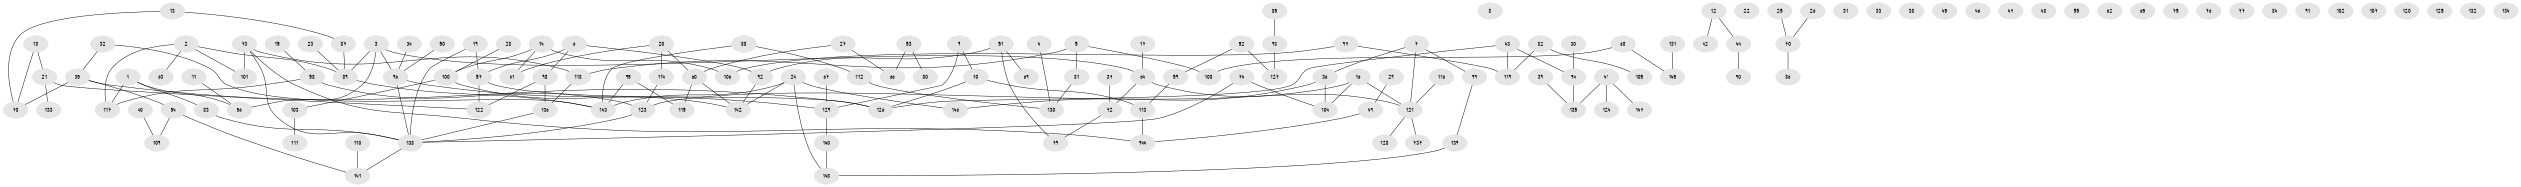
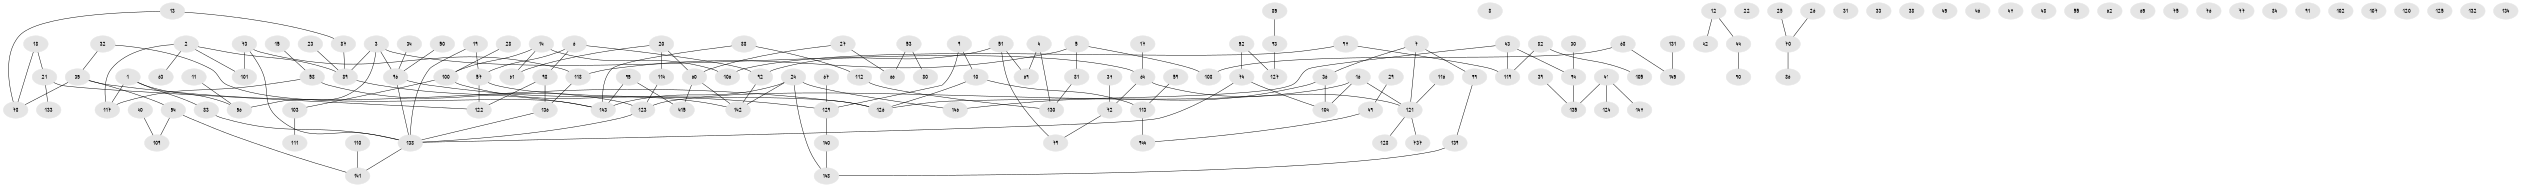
edge "52" -- "59": now "52" -- "74"
edge "4" -- "69": added
node "115": label "115" -> "415"
edge "73" -- "944": removed
